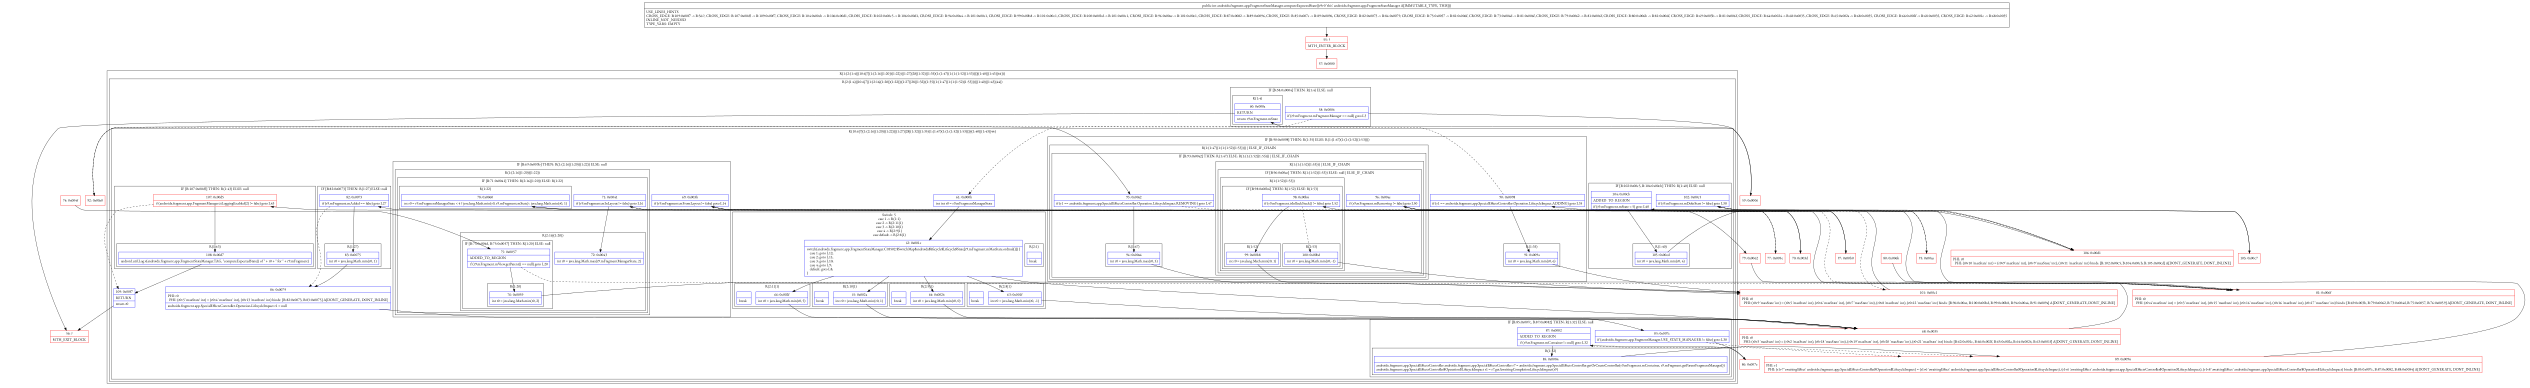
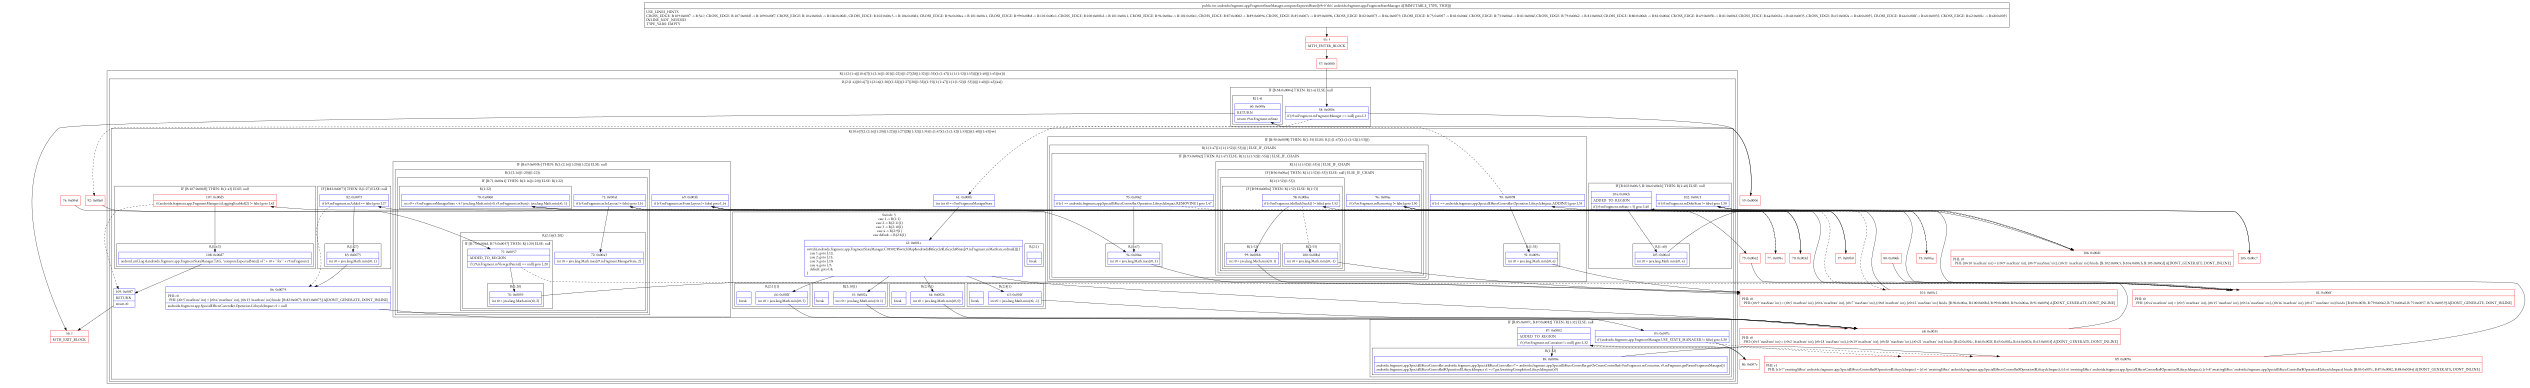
edge "57: 0x0000" -> "58: 0x0004": added
edge "92: 0x00a0" -> "93: 0x00a2": now "92: 0x00a0" -> "94: 0x00a4"
